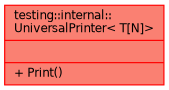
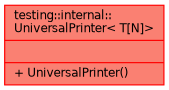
node "testing::internal::": text "+ Print()" -> "+ UniversalPrinter()"
